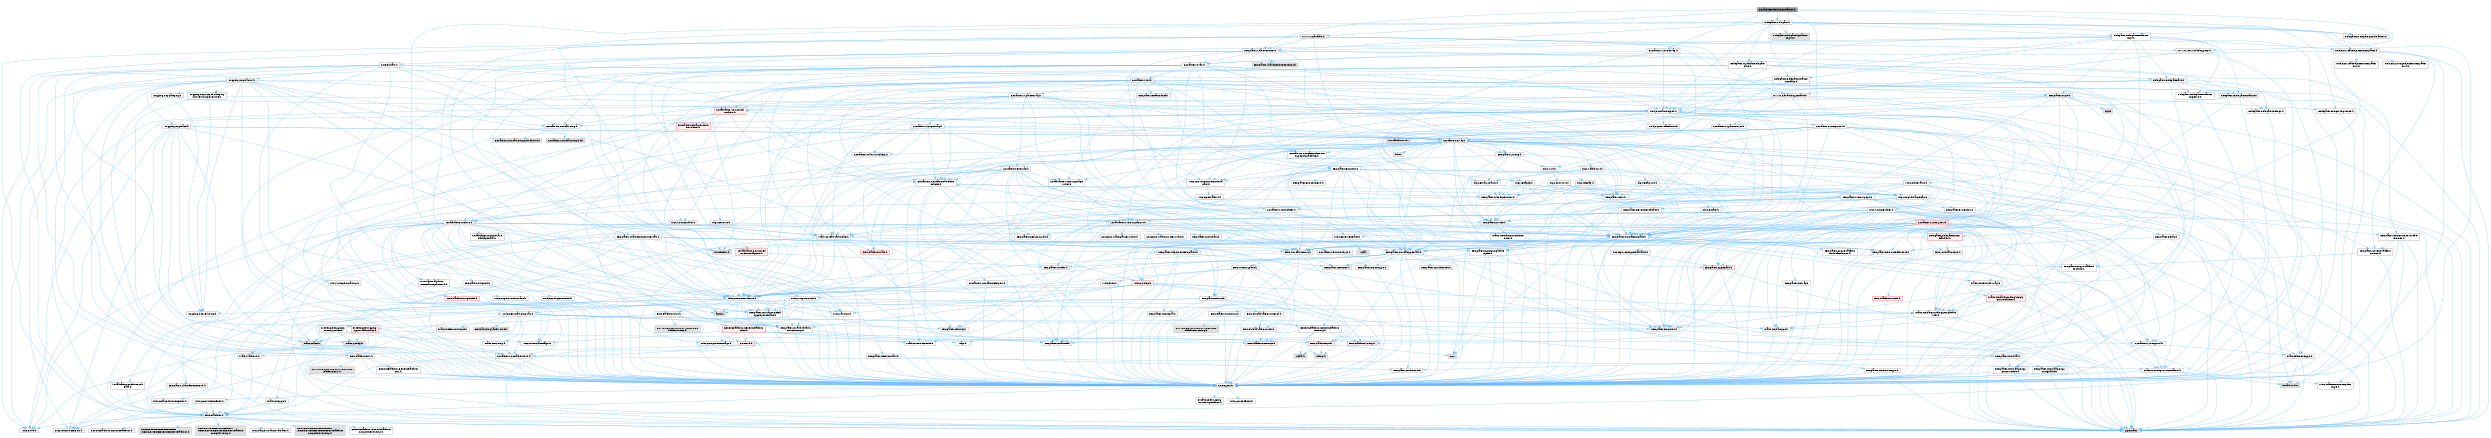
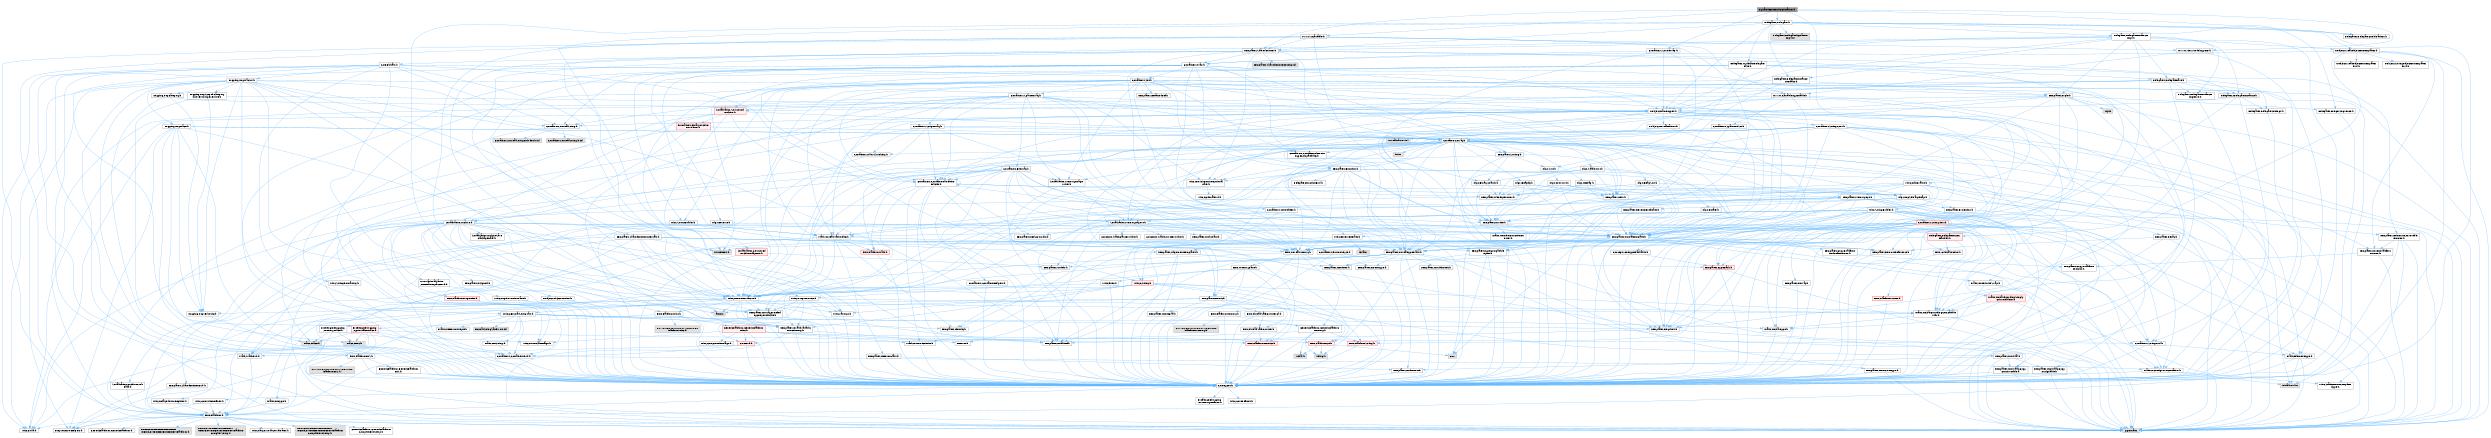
edge "Templates/Function.h" -> "Algo/Heapify.h": now "Templates/Function.h" -> "Templates/Invoke.h"
node "Templates/FunctionFwd.h": label "Templates/FunctionFwd.h" -> "Delegate/FunctionFwd.h"
edge "Templates/MemoryOps.h" -> "Containers/SetUtilities.h": reversed
node "wchar": label "wchar" -> "iterator"
edge "Serialization/Archive.h" -> "Misc/CompressionFlags.h": now "Serialization/Archive.h" -> "HAL/PlatformMisc.h"
node "Trace/Config.h": label "Trace/Config.h" -> "Trace/Exec.h"
node "Map.h": label "Map.h" -> "IsEnum.h"
